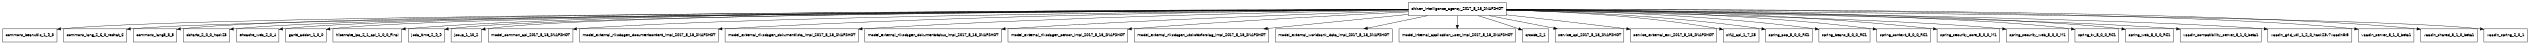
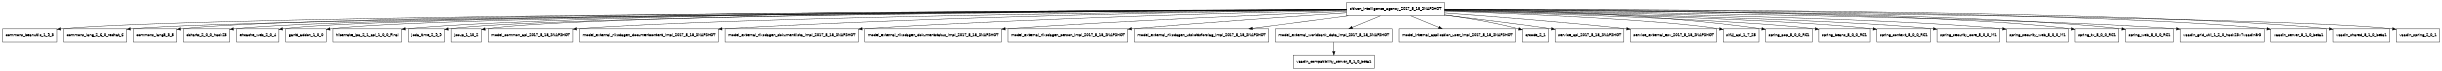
edge "citizen_intelligence_agency_2017_5_18_SNAPSHOT" -> "vaadin_compatibility_server_8_1_0_beta1": now "model_external_worldbank_data_impl_2017_5_18_SNAPSHOT" -> "vaadin_compatibility_server_8_1_0_beta1"
